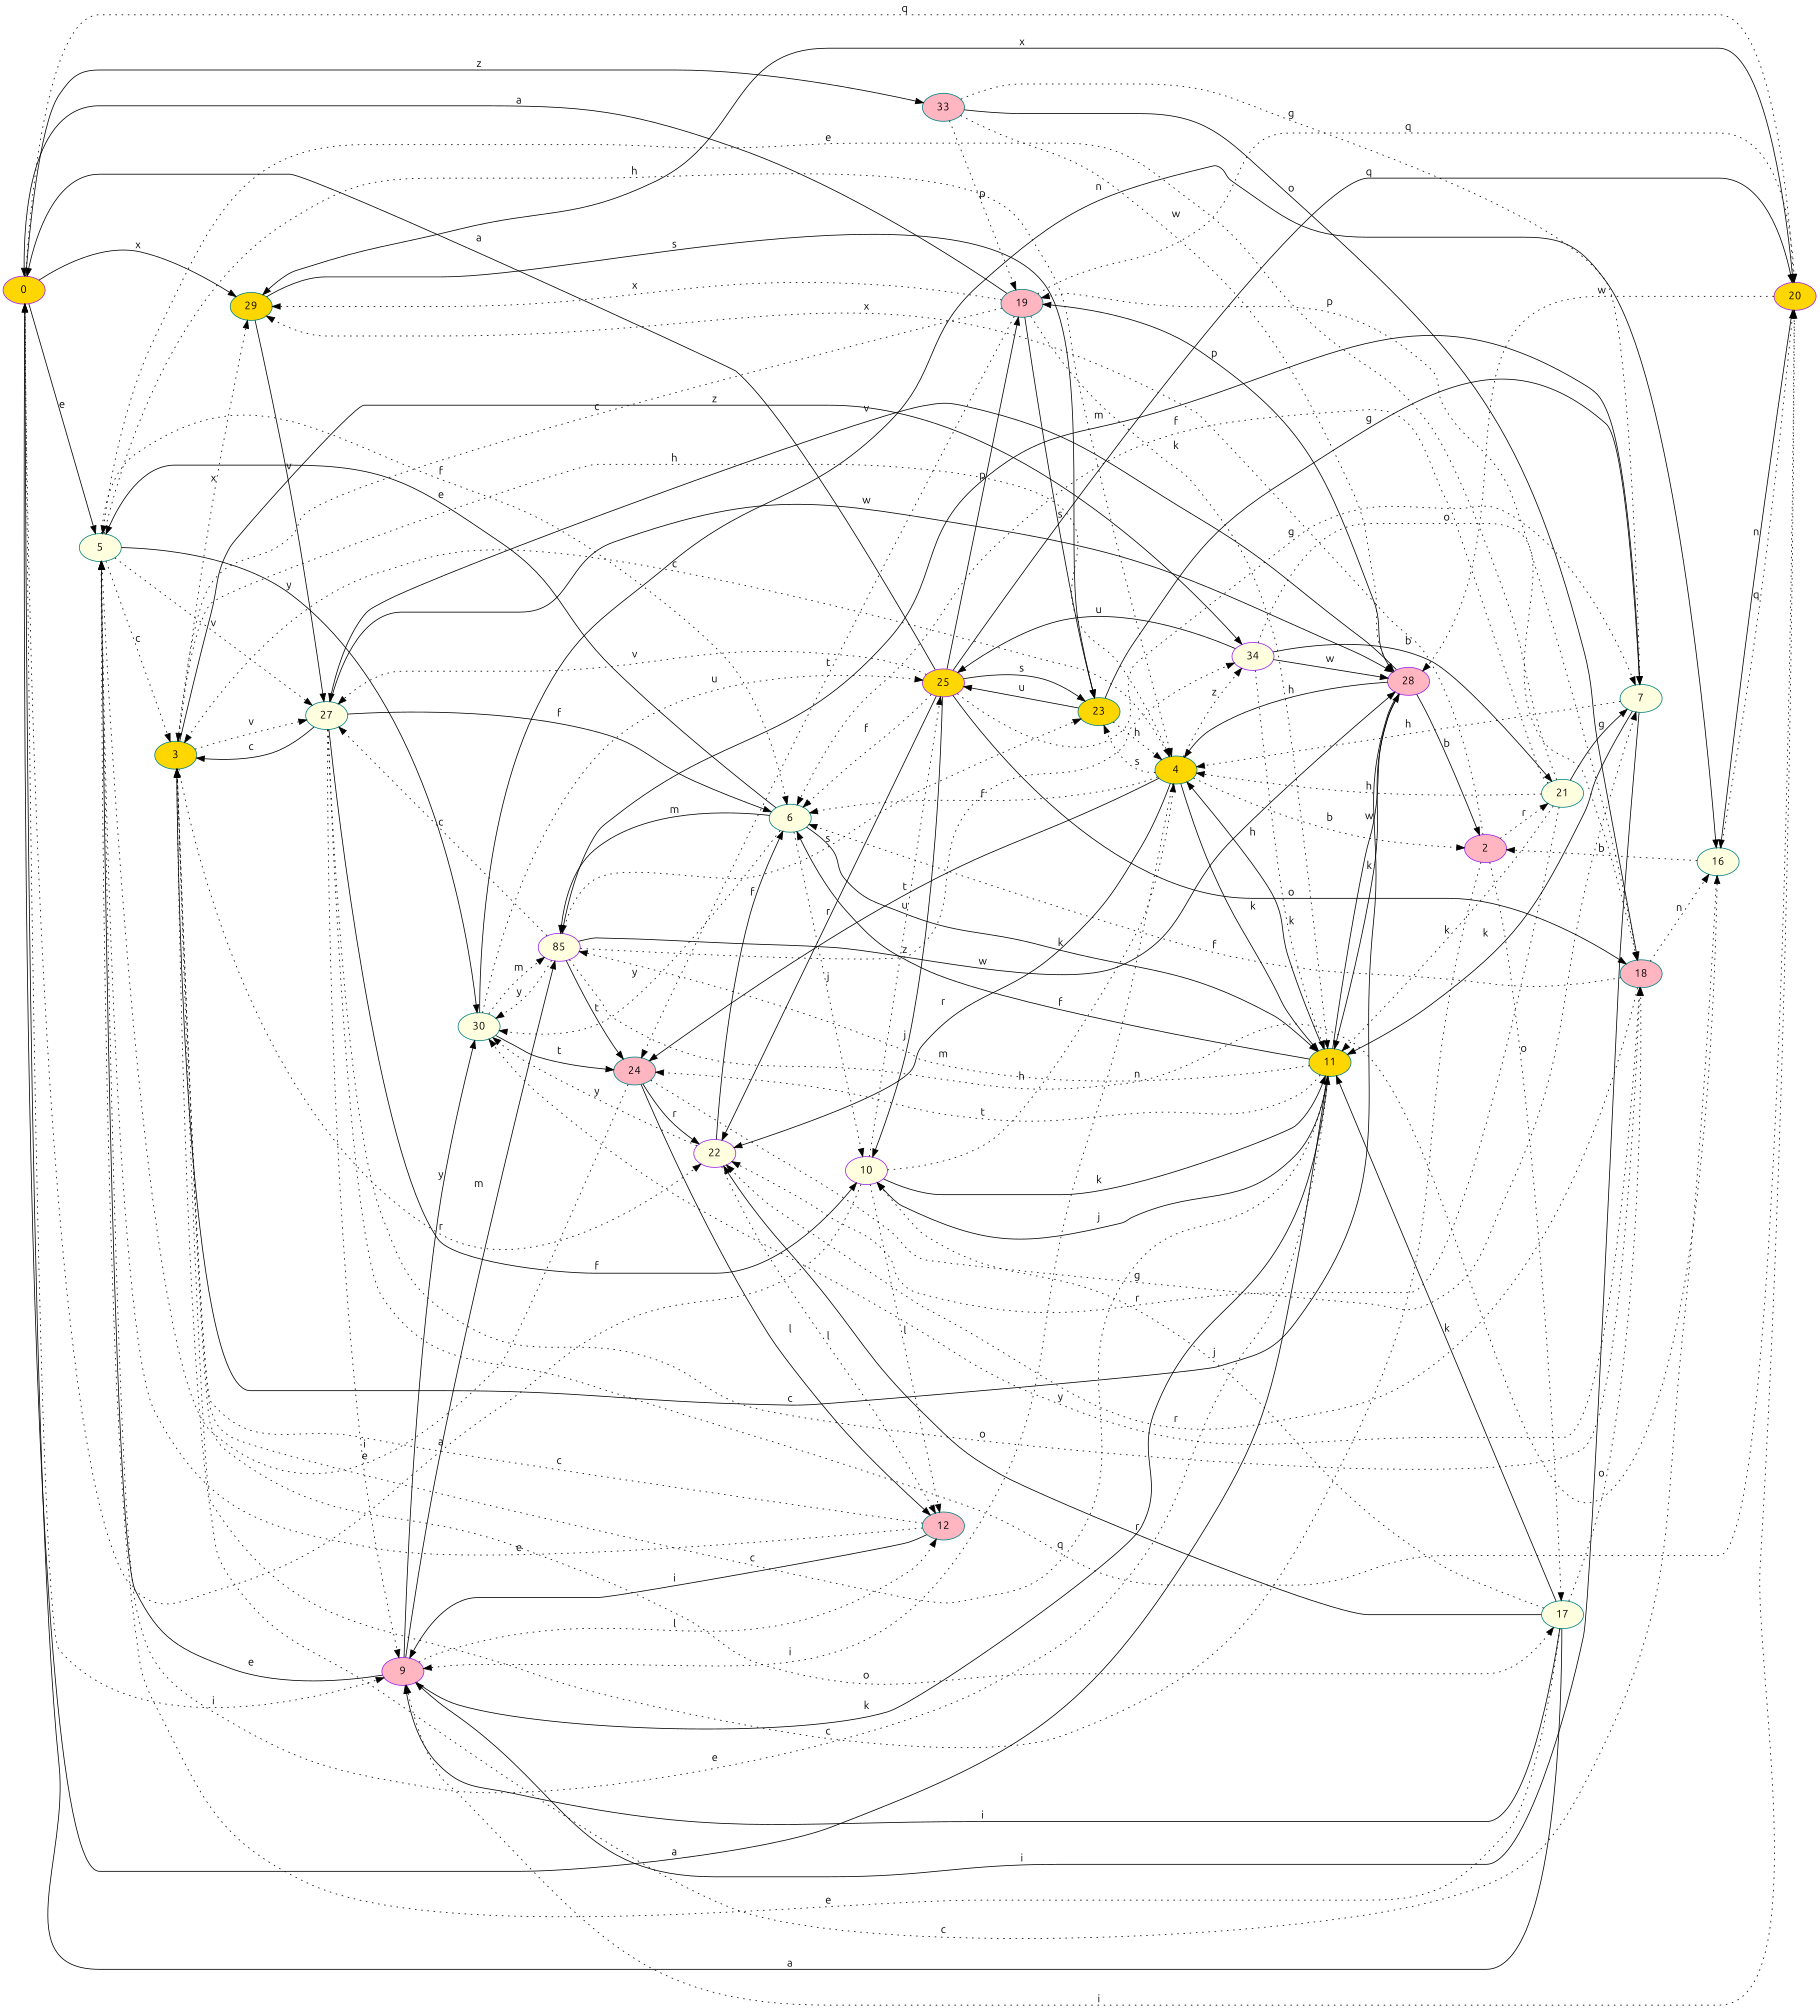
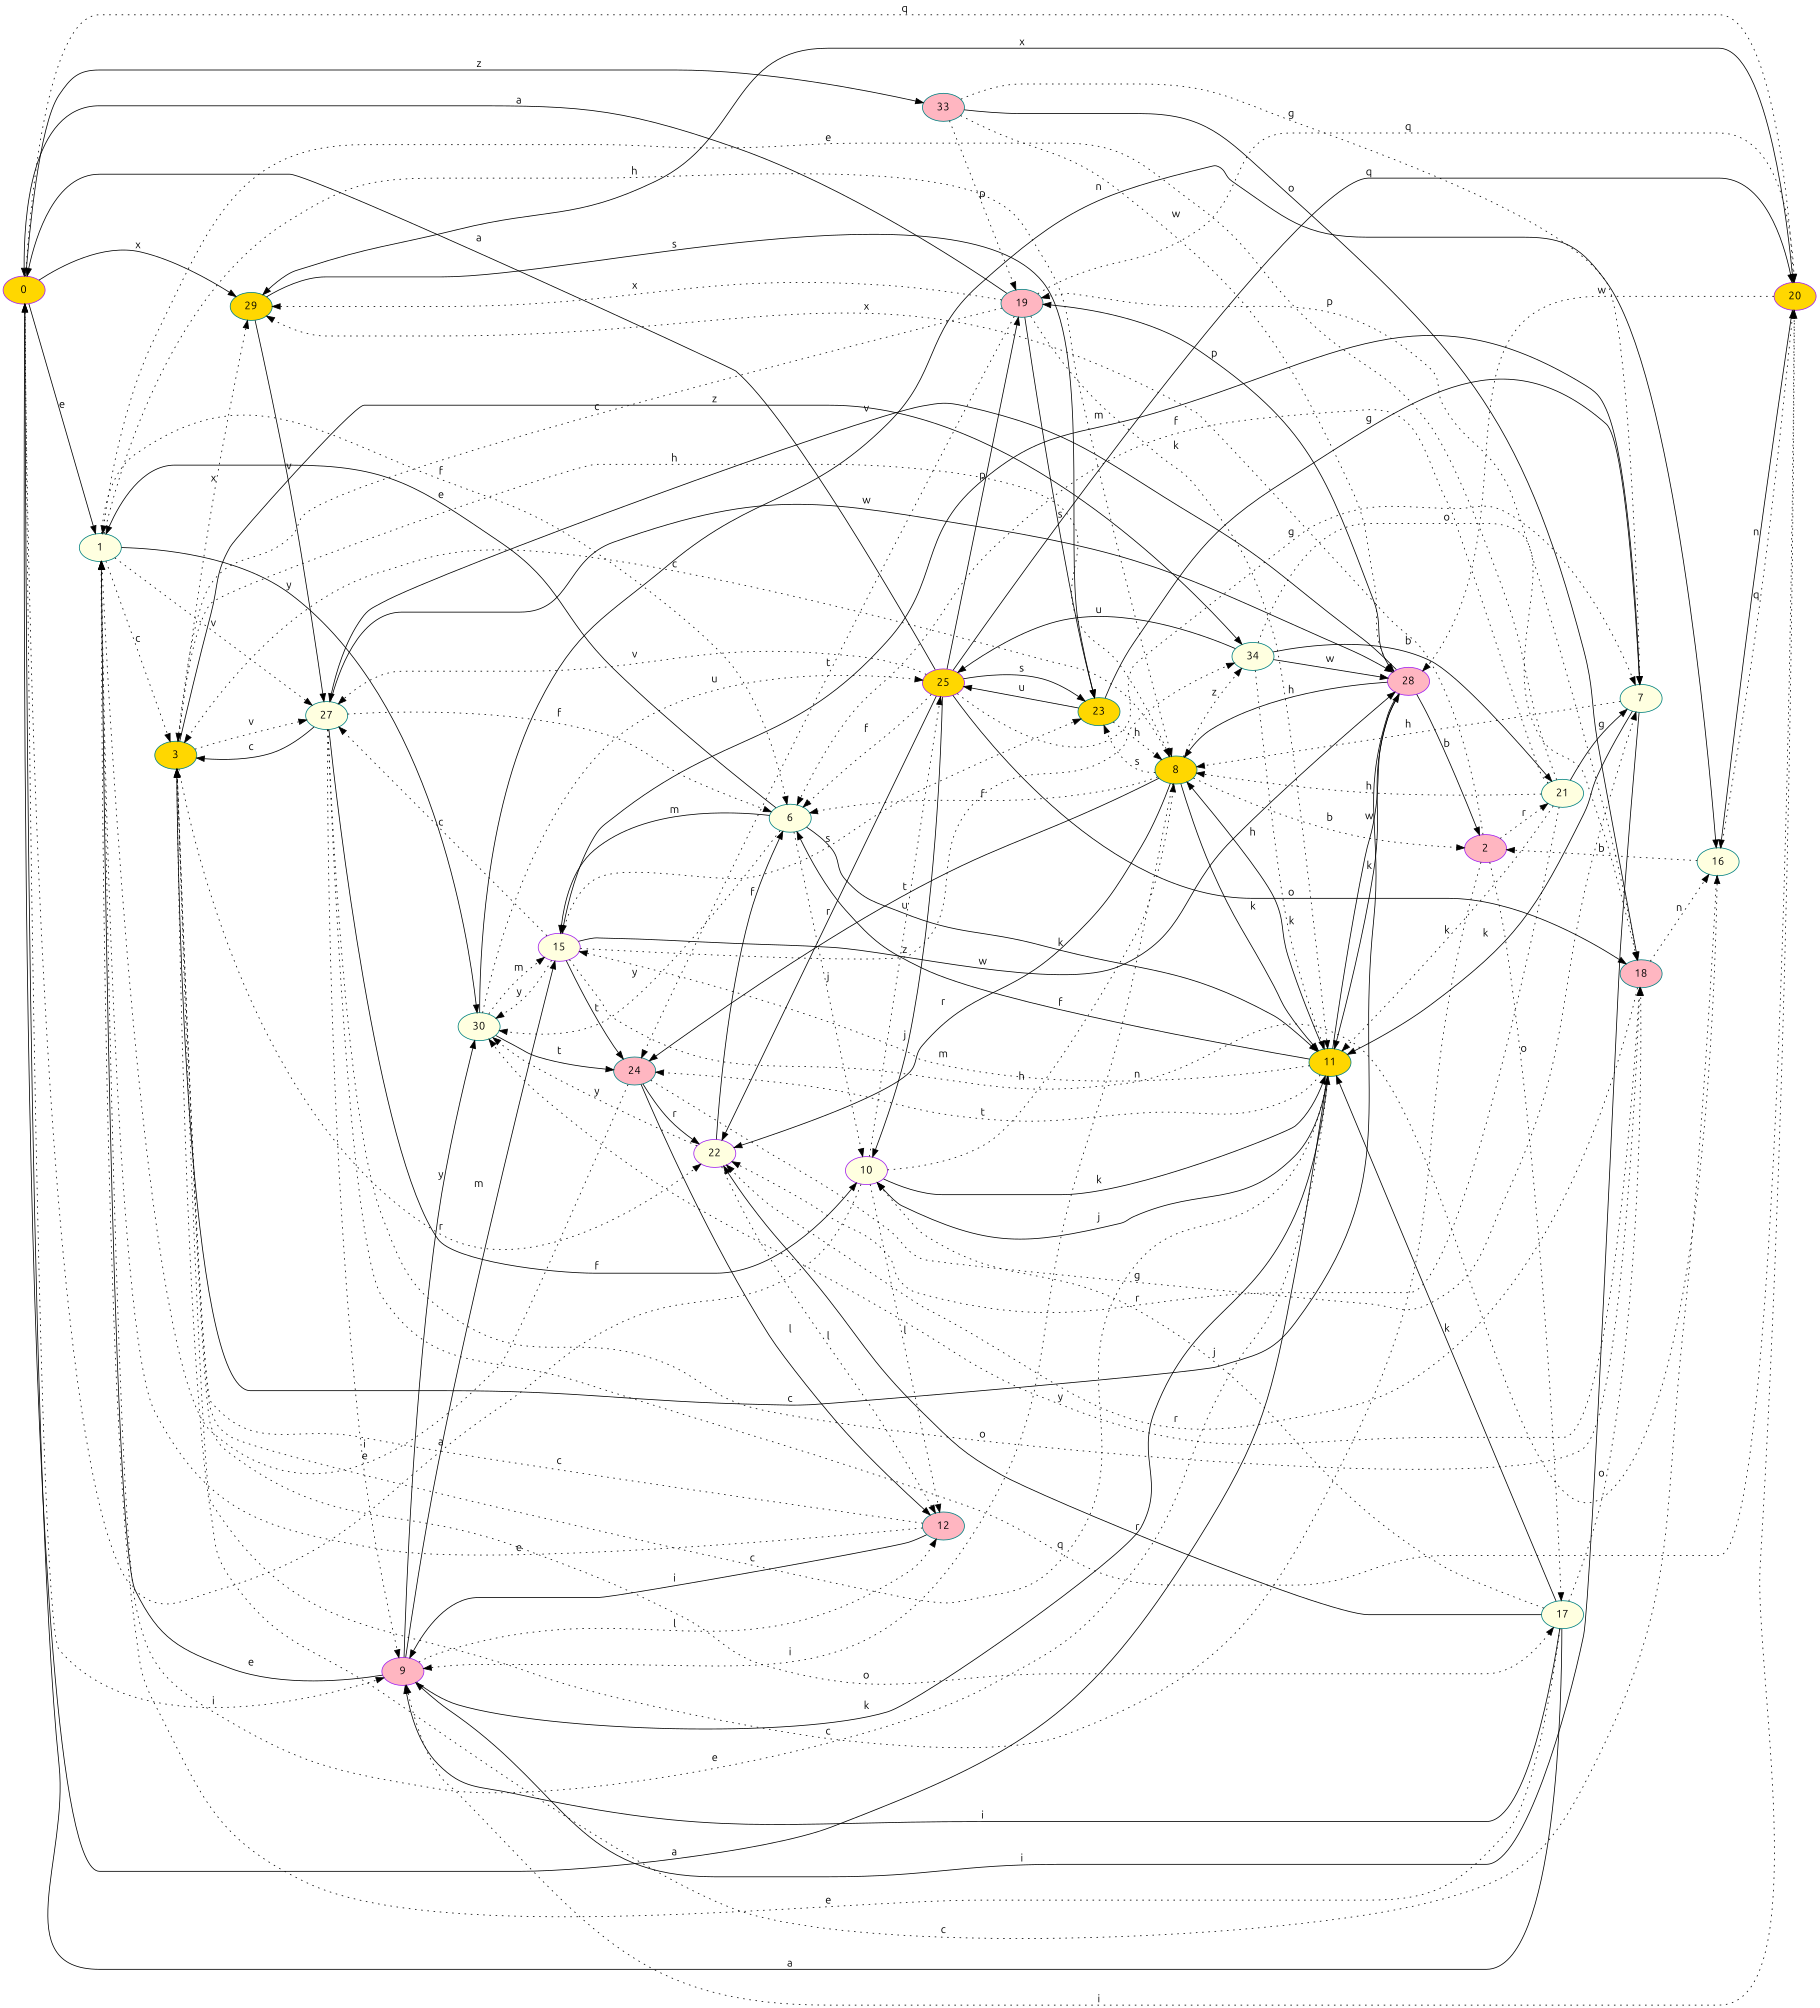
node "5": label "5" -> "1"
node "34": color purple -> teal
edge "27" -> "6": style solid -> dotted
node "4": label "4" -> "8"
node "85": label "85" -> "15"
edge "18" -> "6": removed, label "f"
